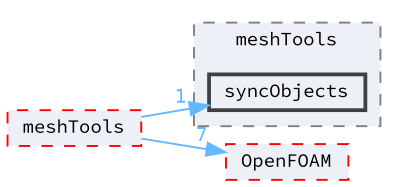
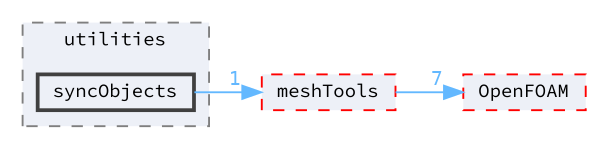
cluster "meshTools": label "meshTools" -> "utilities"
edge "meshTools" -> "syncObjects": reversed
